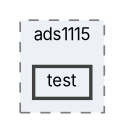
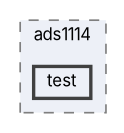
cluster "ads1115": label "ads1115" -> "ads1114"
